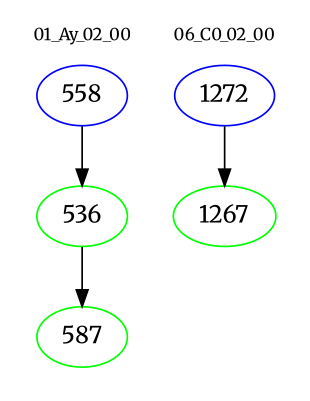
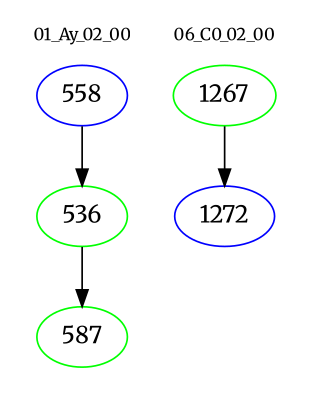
edge "1272" -> "1267": reversed
